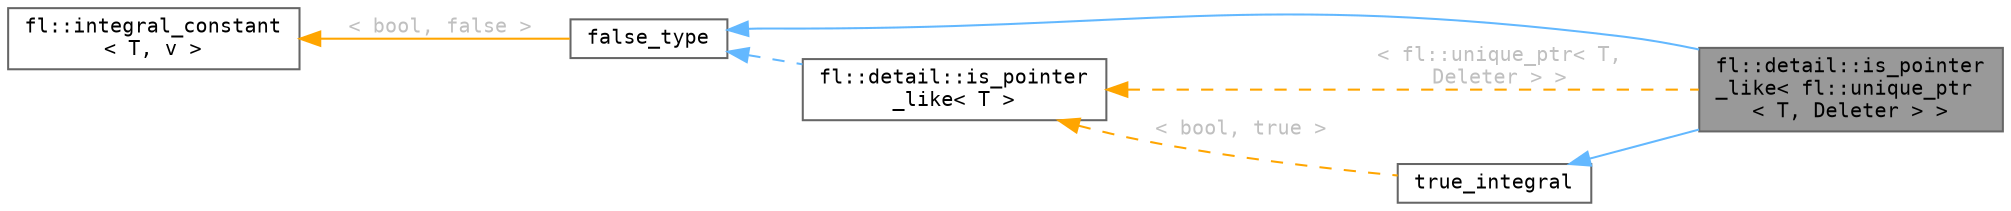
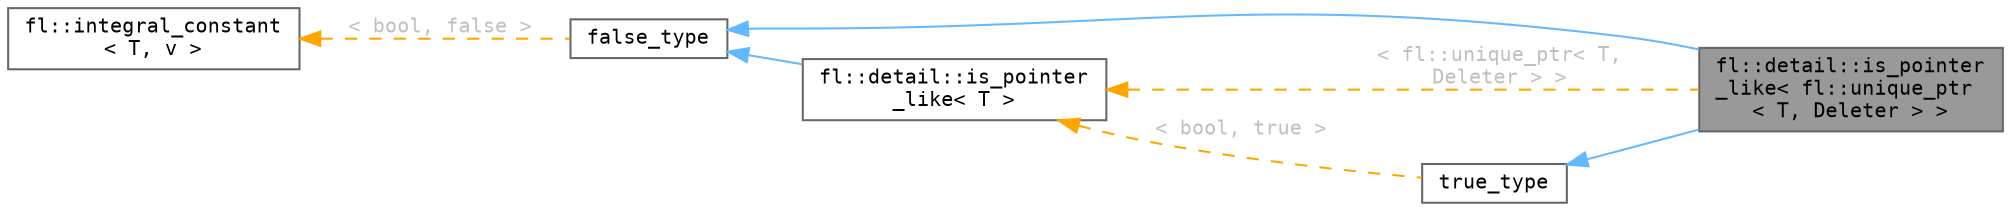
edge "false_type" -> "fl::integral_constant < T, v >": style solid -> dashed
edge "fl::detail::is_pointer _like< T >" -> "false_type": style dashed -> solid
node "true_integral": label "true_integral" -> "true_type"
